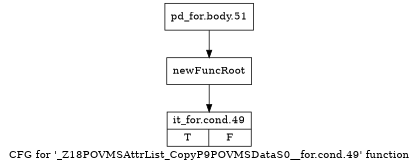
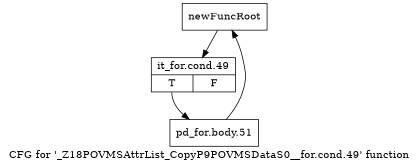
edge "it_for.cond.49" -> "pd_for.body.51": added
